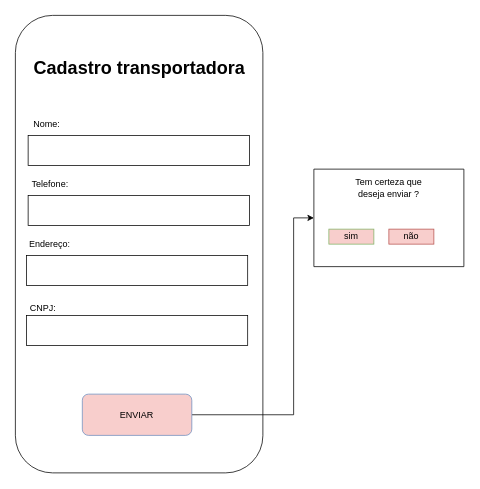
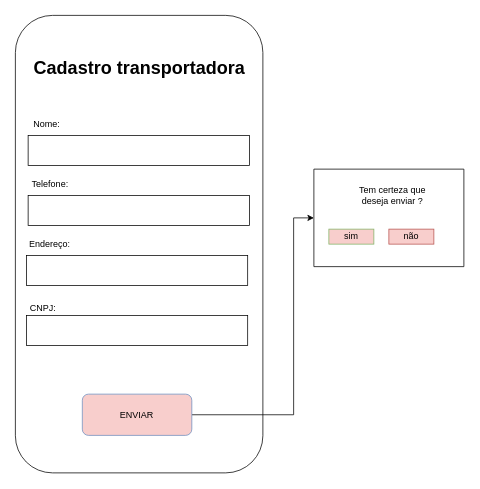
node "Tem certeza que deseja enviar ?": moved (389, 188) -> (393, 195)
